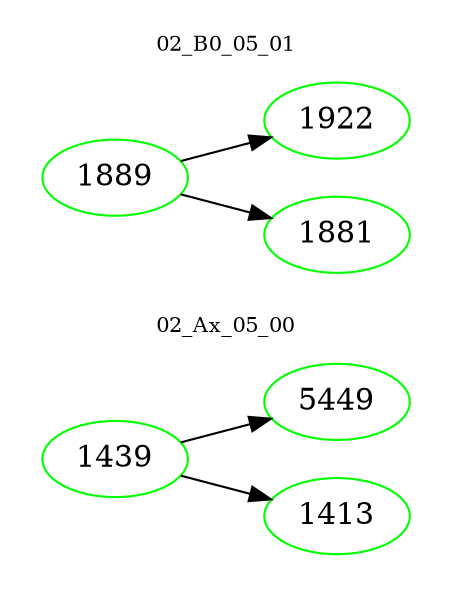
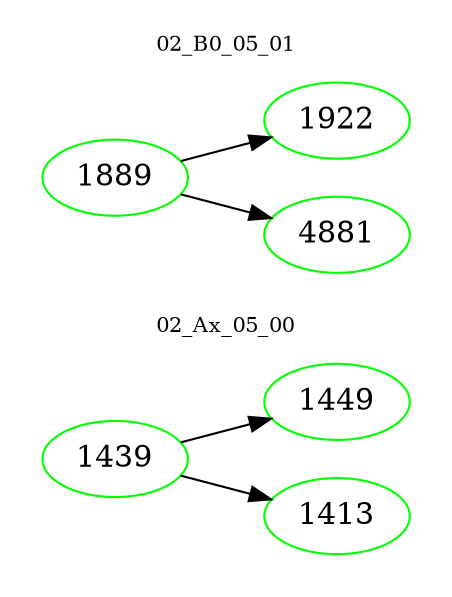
node "1881": label "1881" -> "4881"
node "5449": label "5449" -> "1449"
